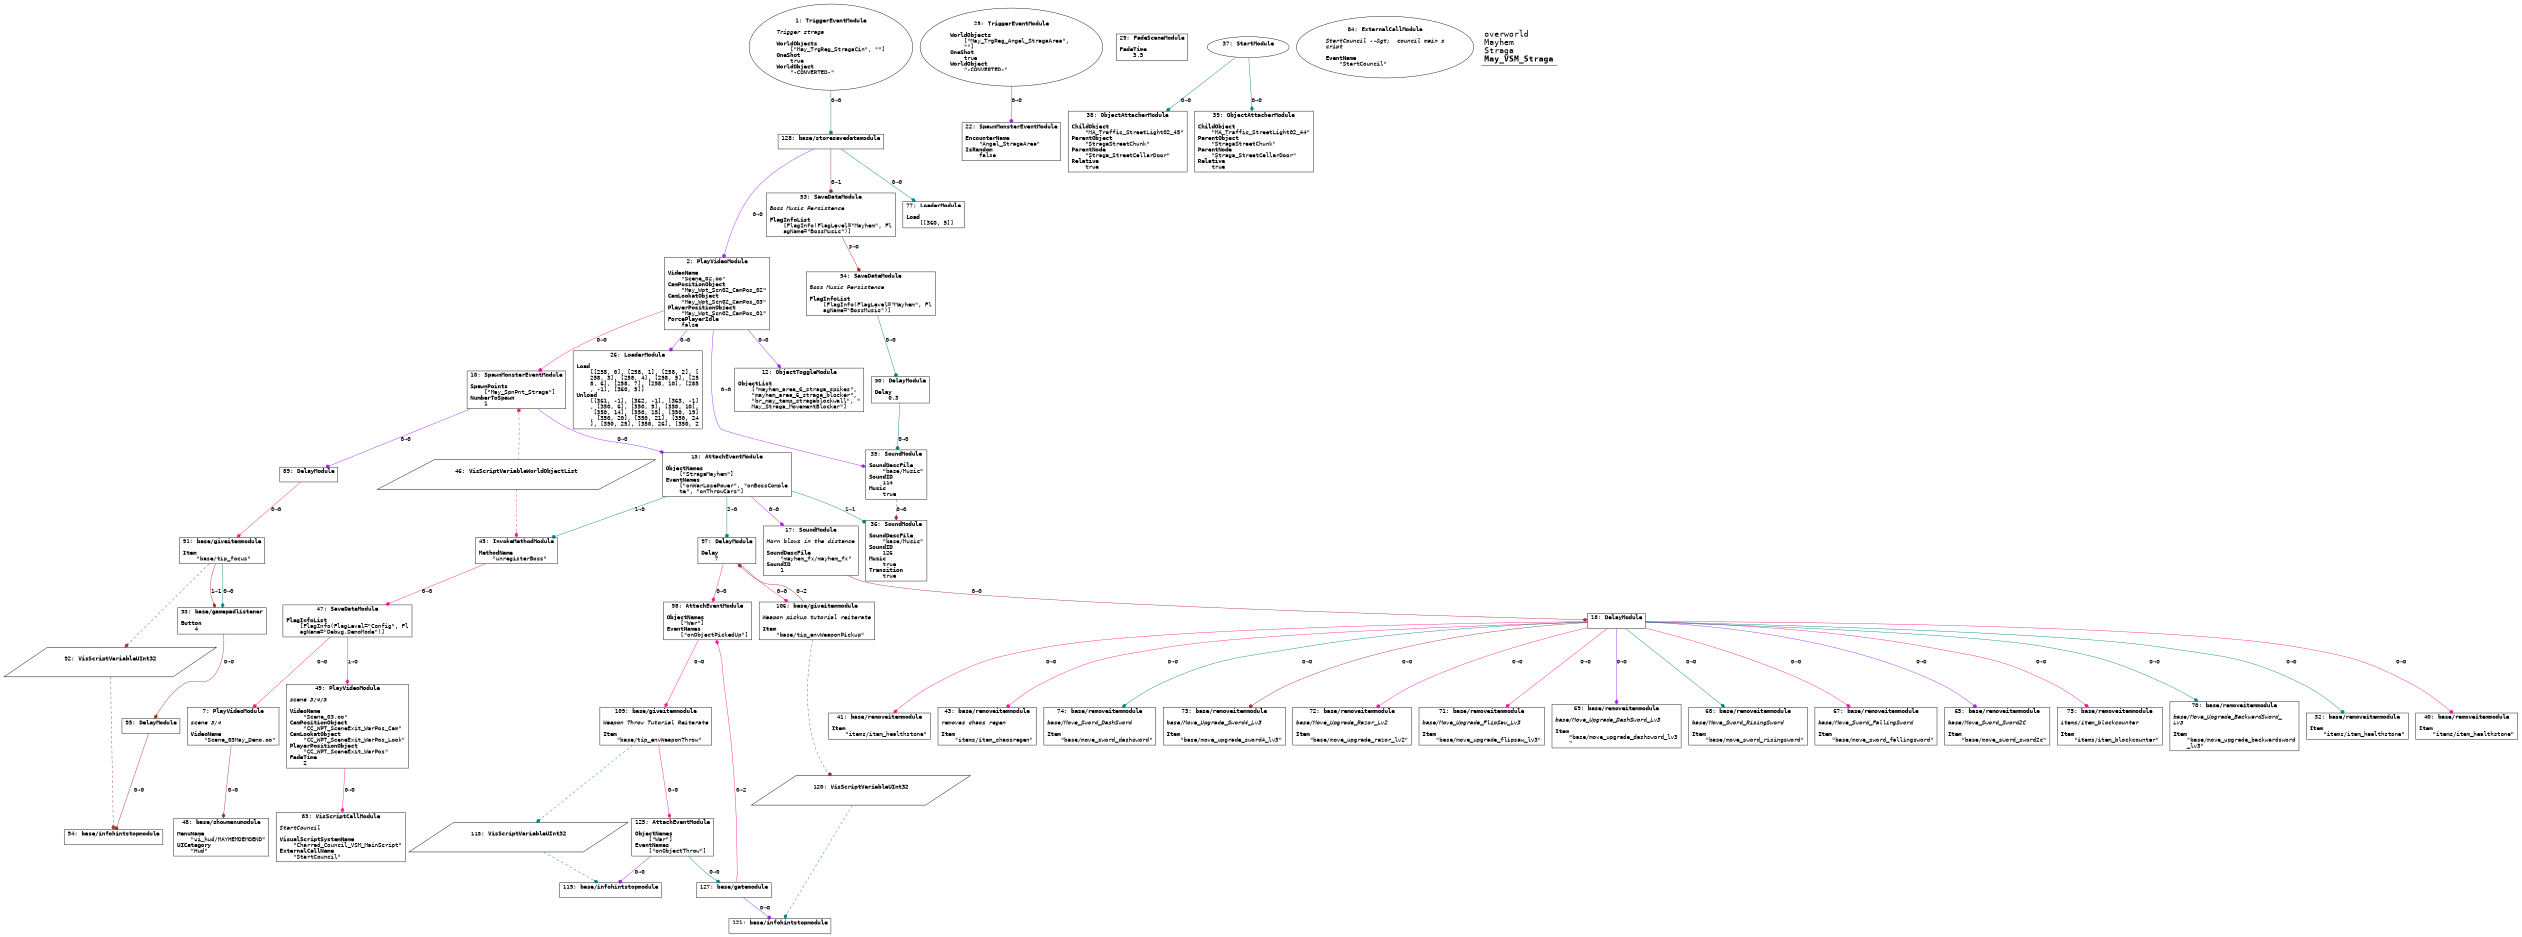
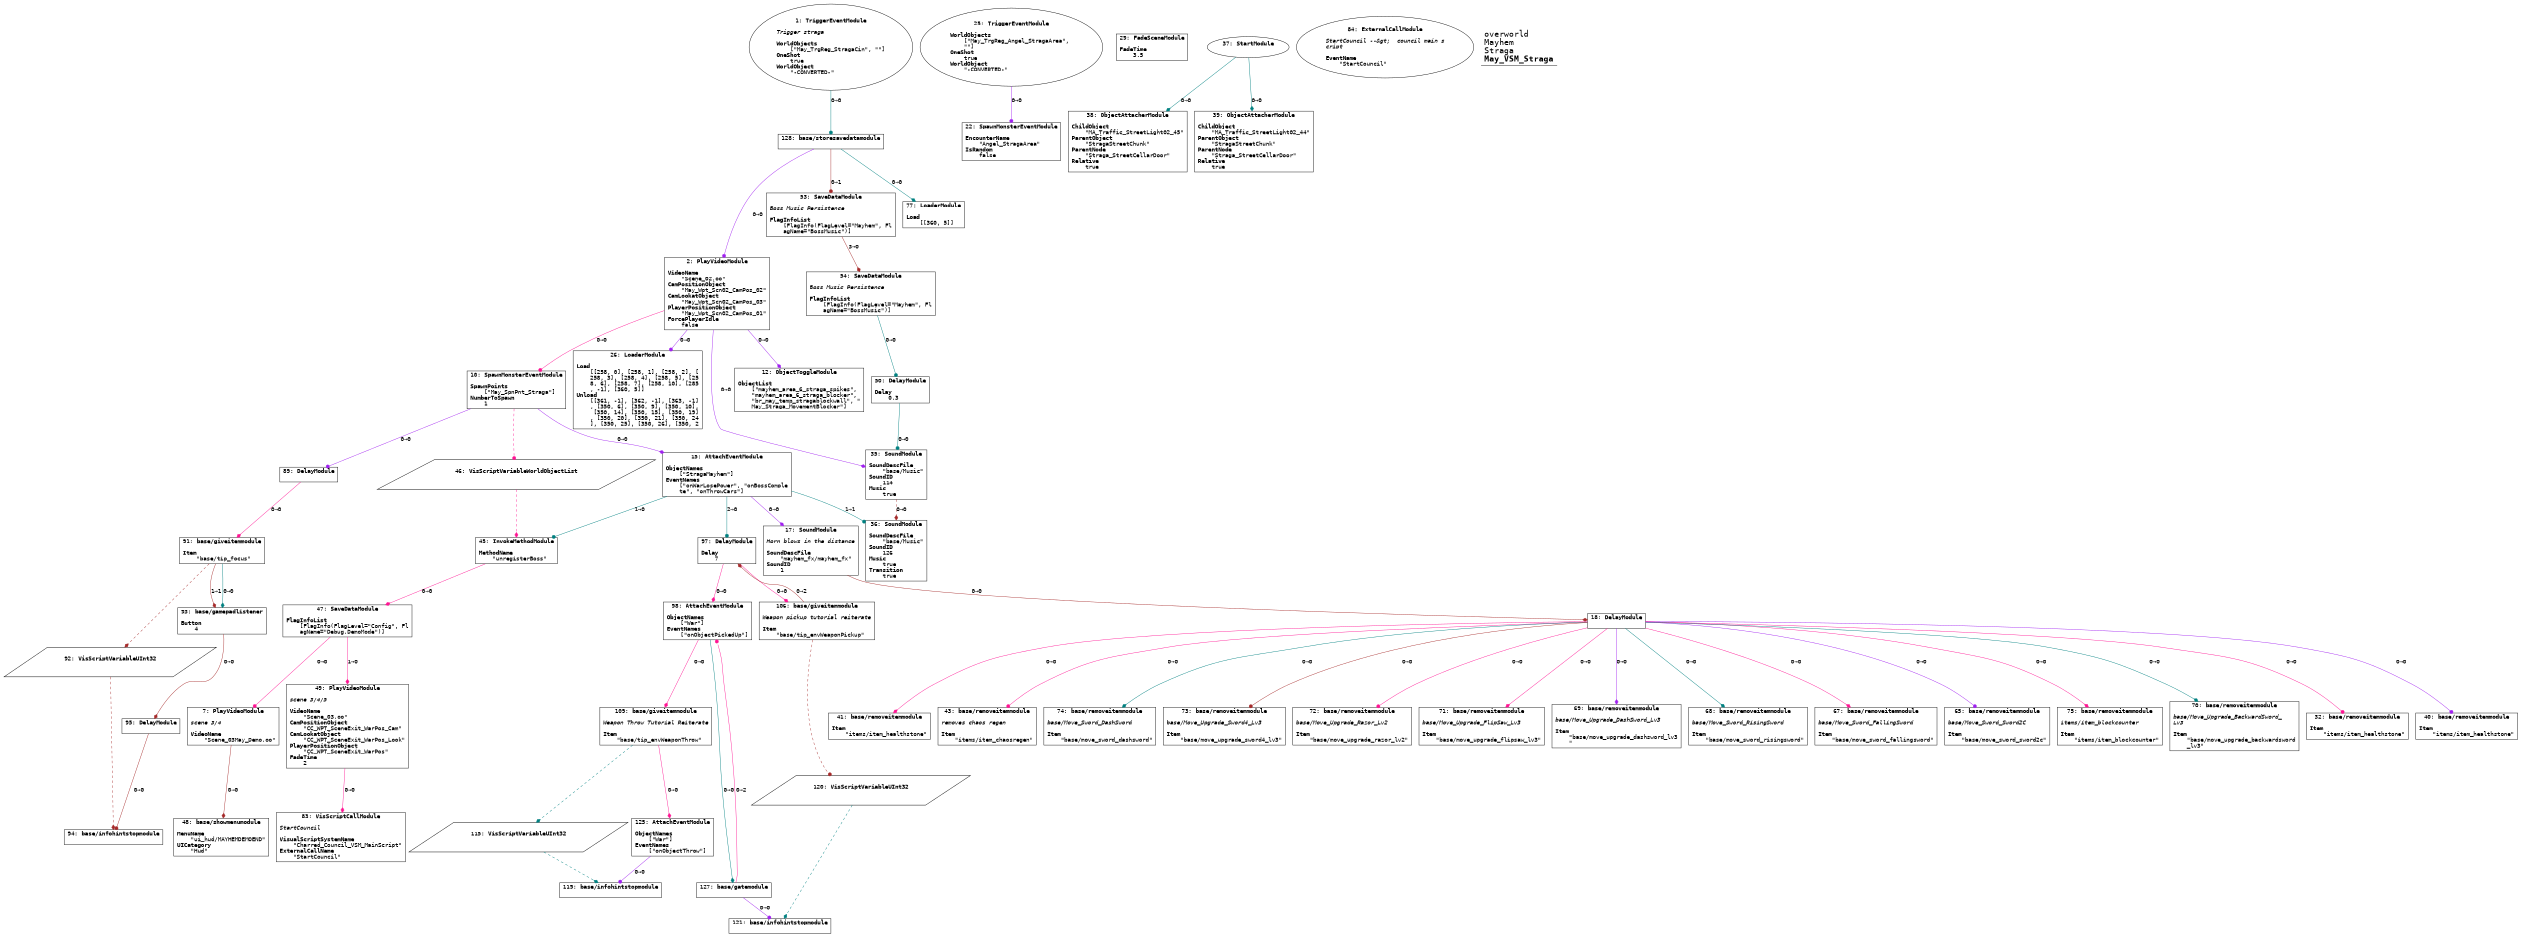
edge "46:" -> "10:": reversed
edge "18:" -> "40:": color deeppink -> purple
edge "18:" -> "32:": color teal -> deeppink
edge "127:" -> "98:": arrowhead diamond -> dot
edge "125:" -> "127:": now "98:" -> "127:"
